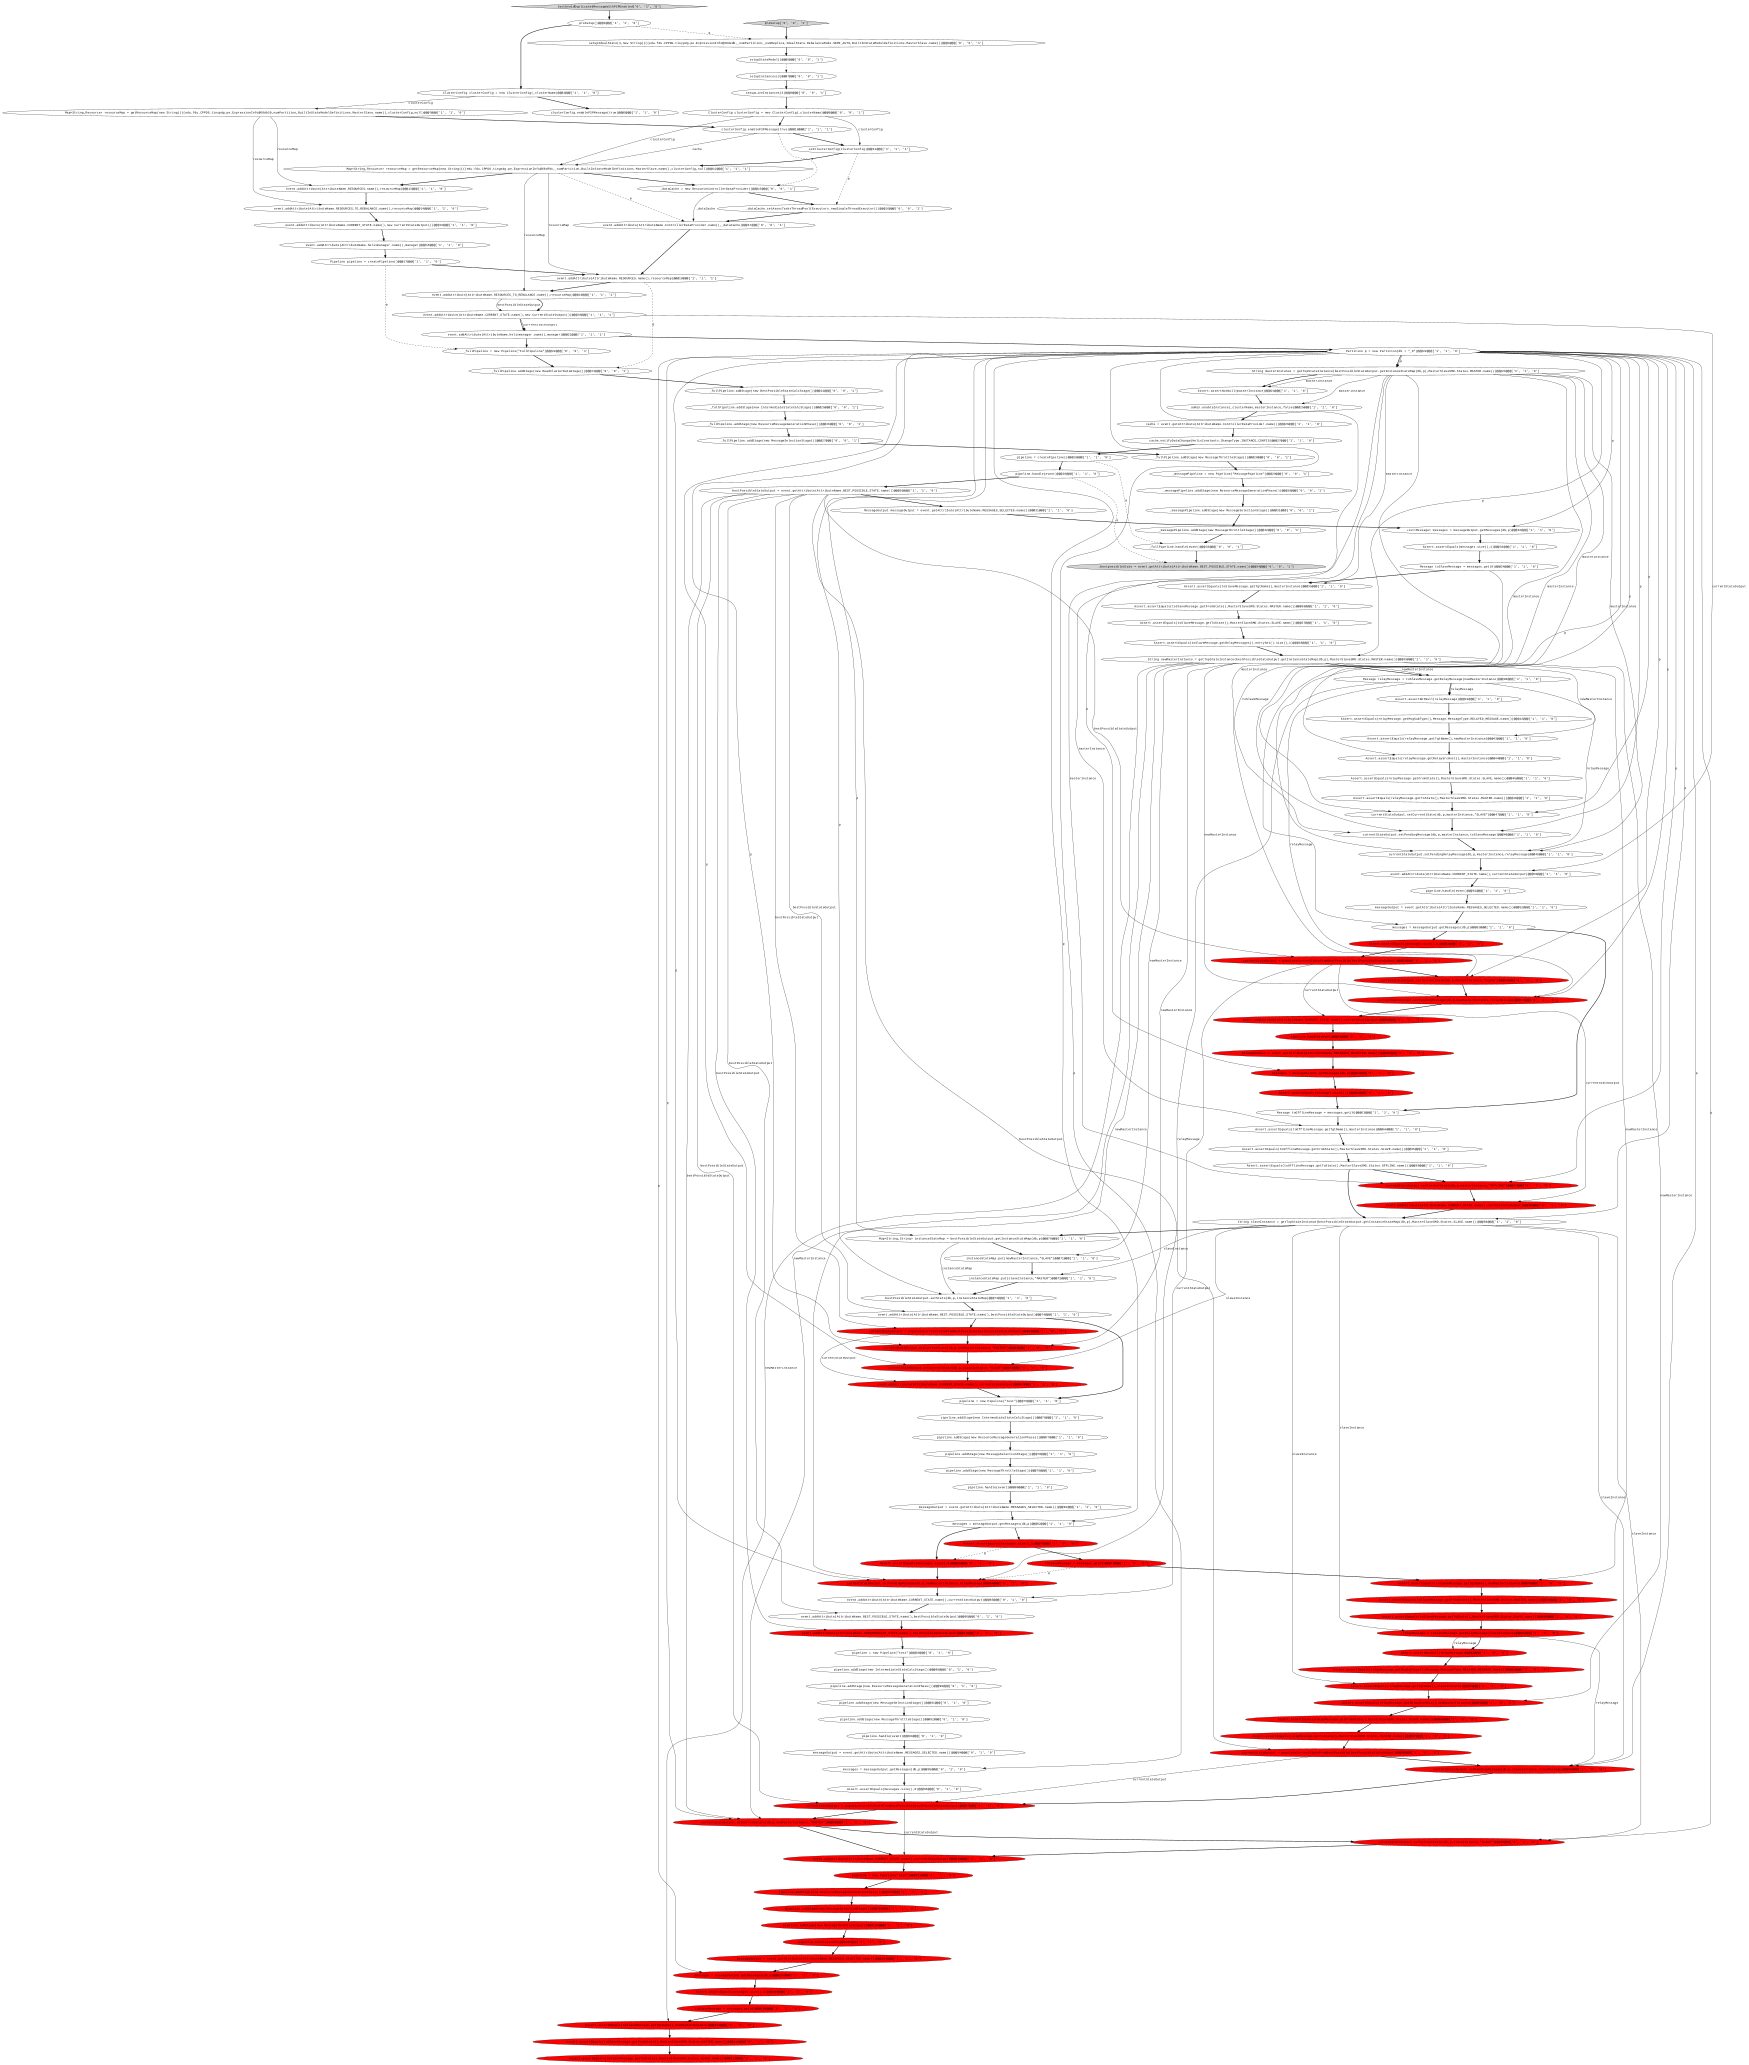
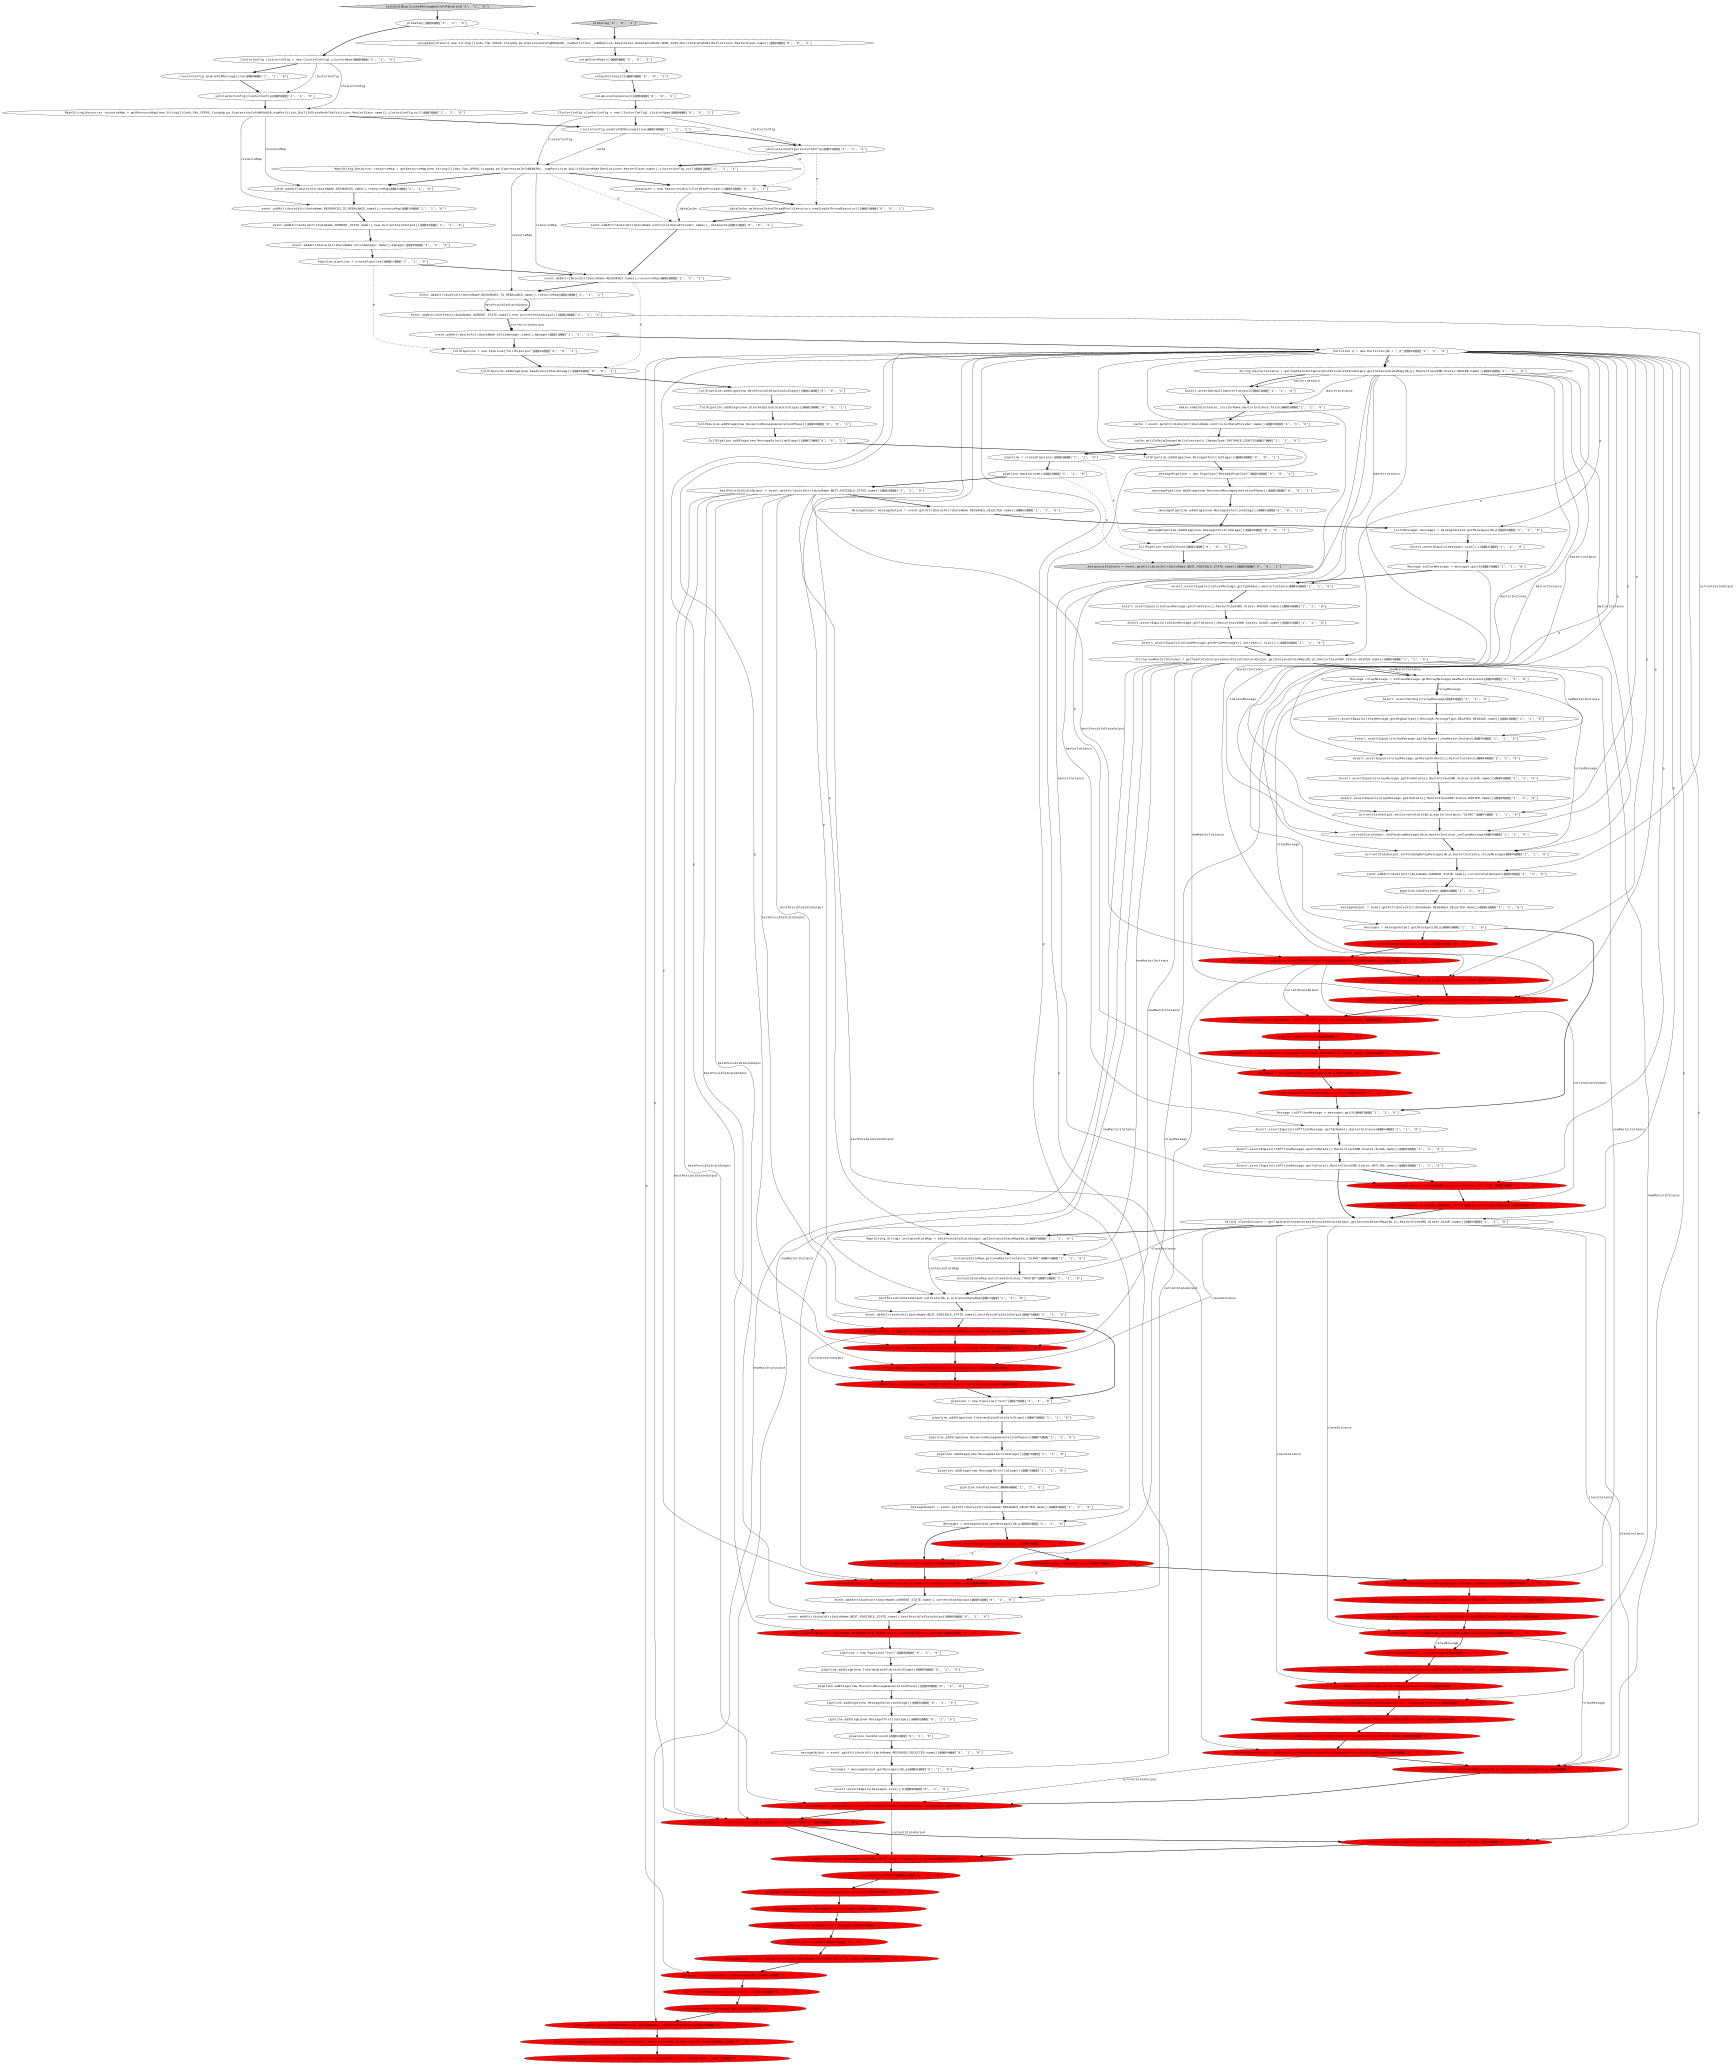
node "setClusterConfig(clusterConfig)@@@6@@@['1', '1', '0']": added
